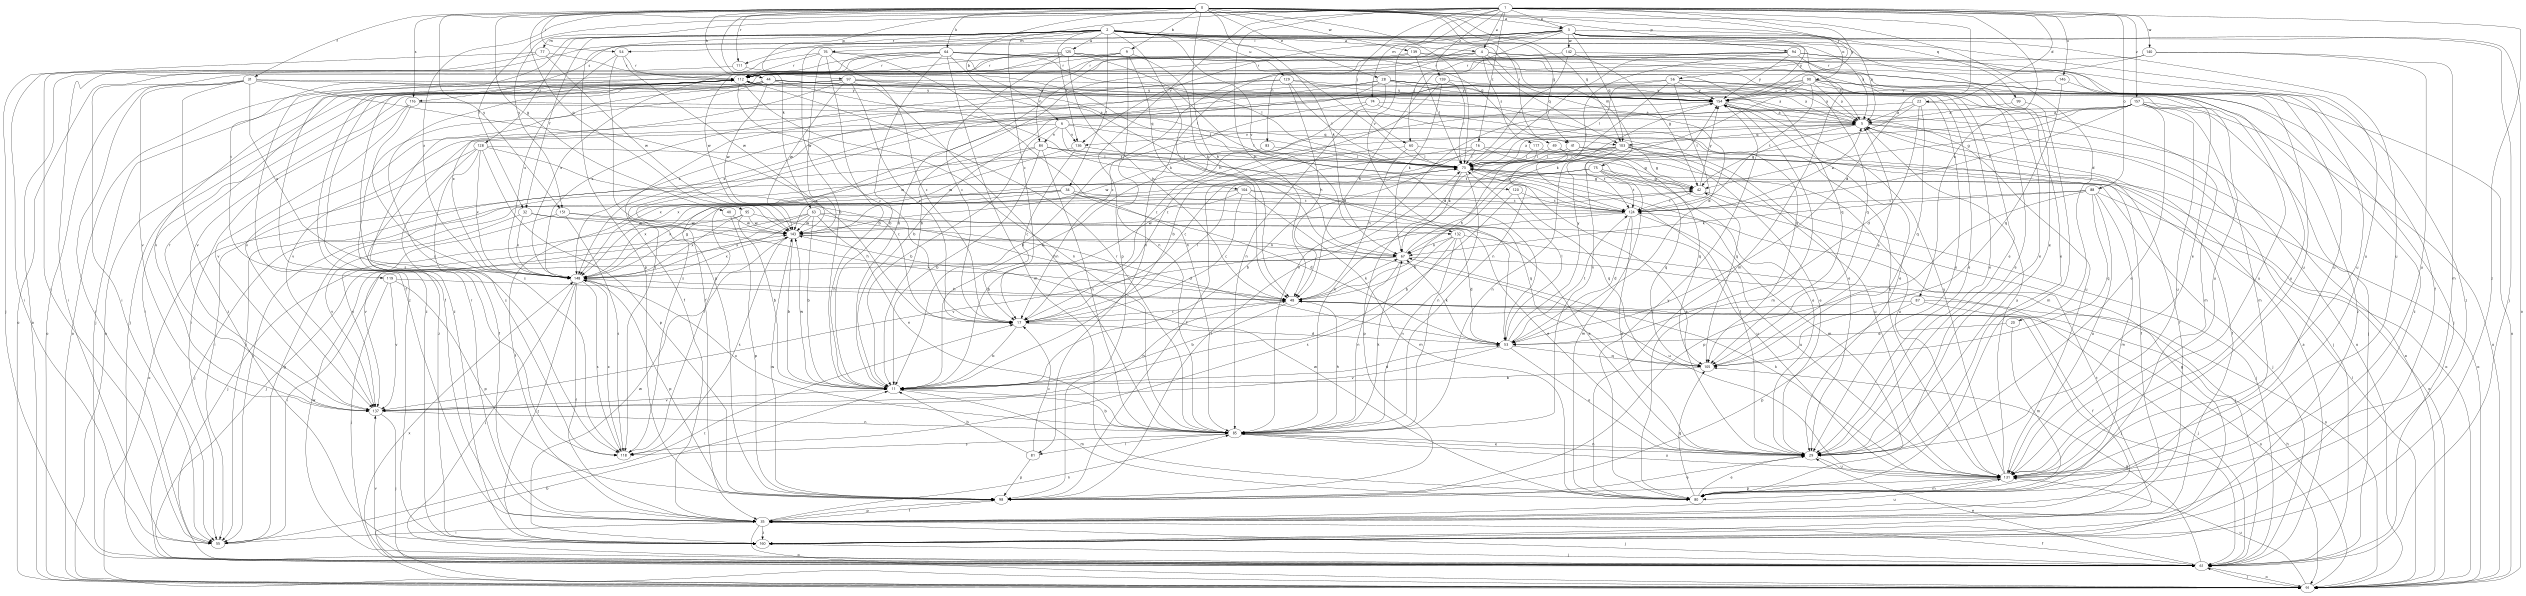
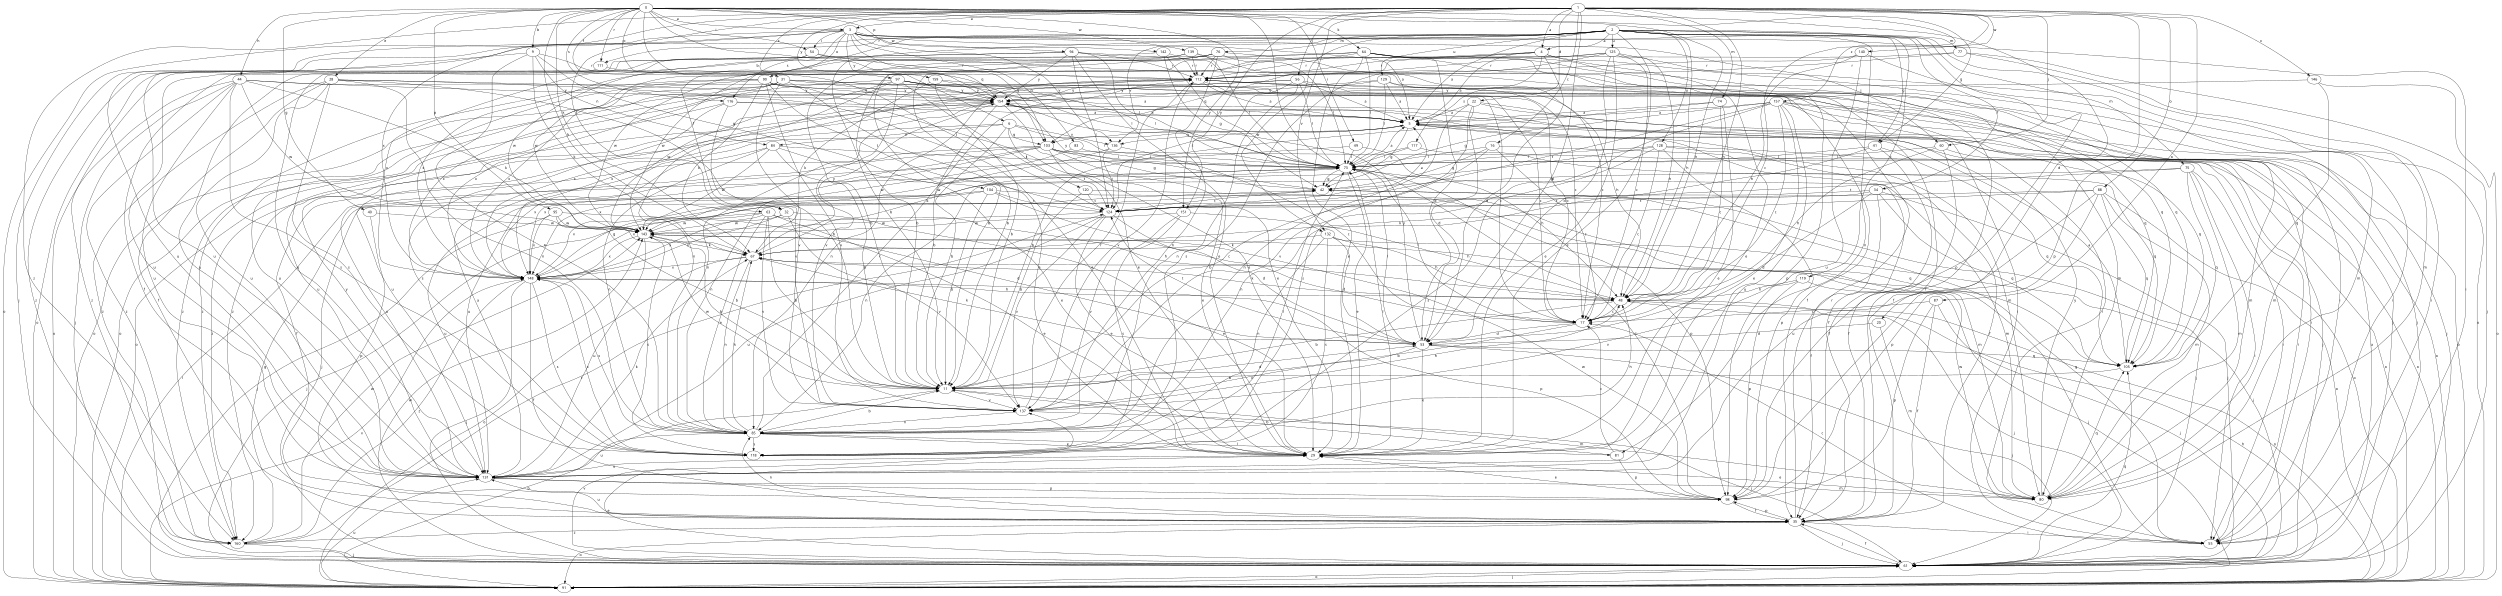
node "99": removed
edge "60" -> "98": now "60" -> "35"
edge "53" -> "61": added, label "j"
edge "29" -> "85": removed, label "n"
